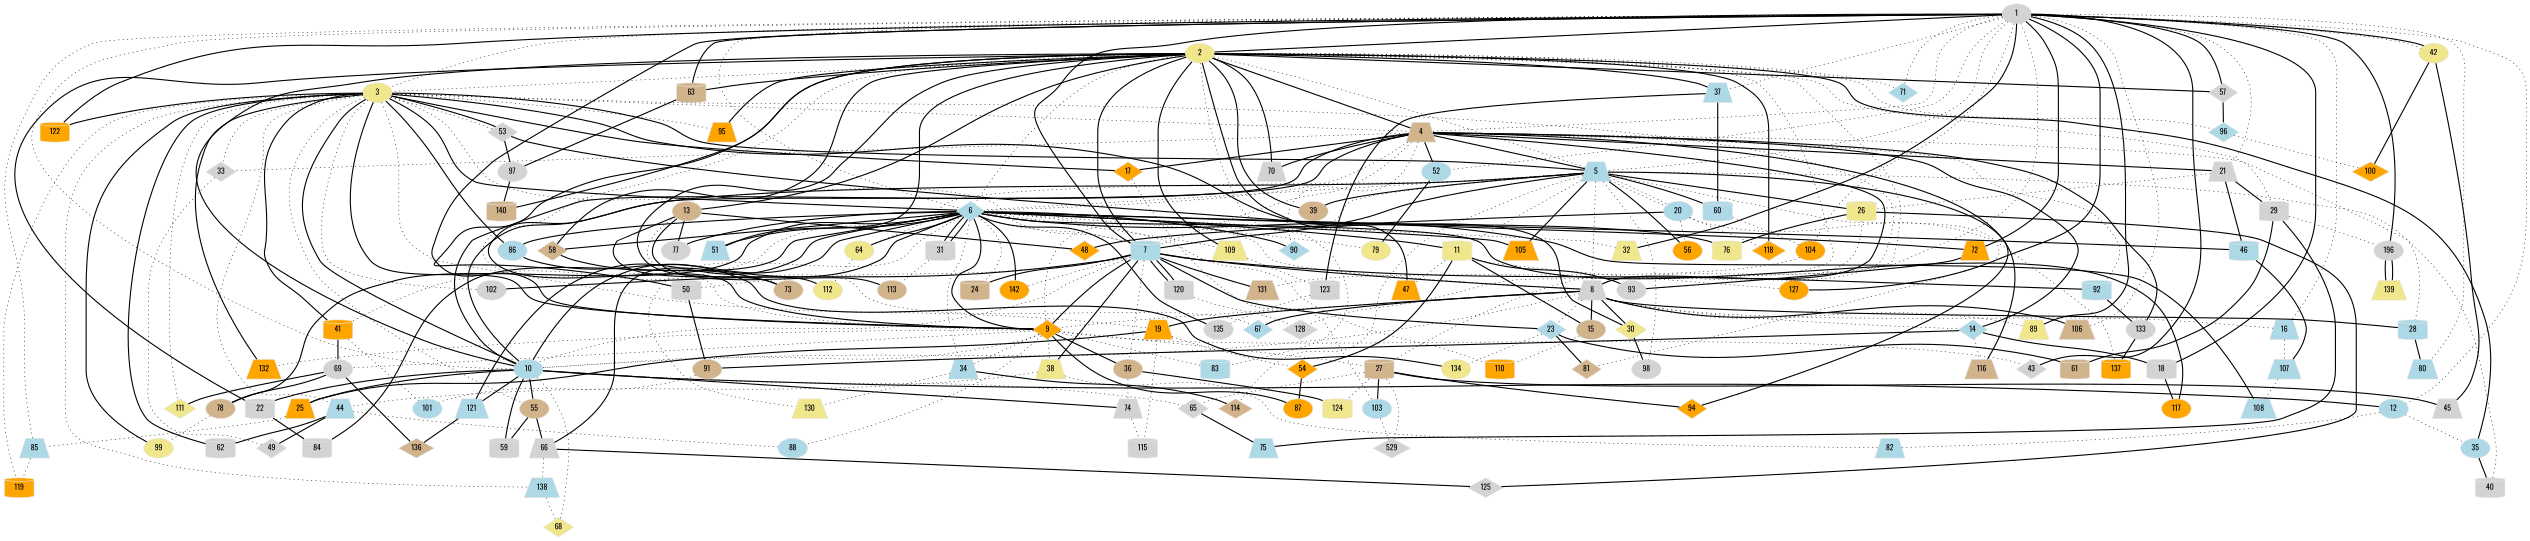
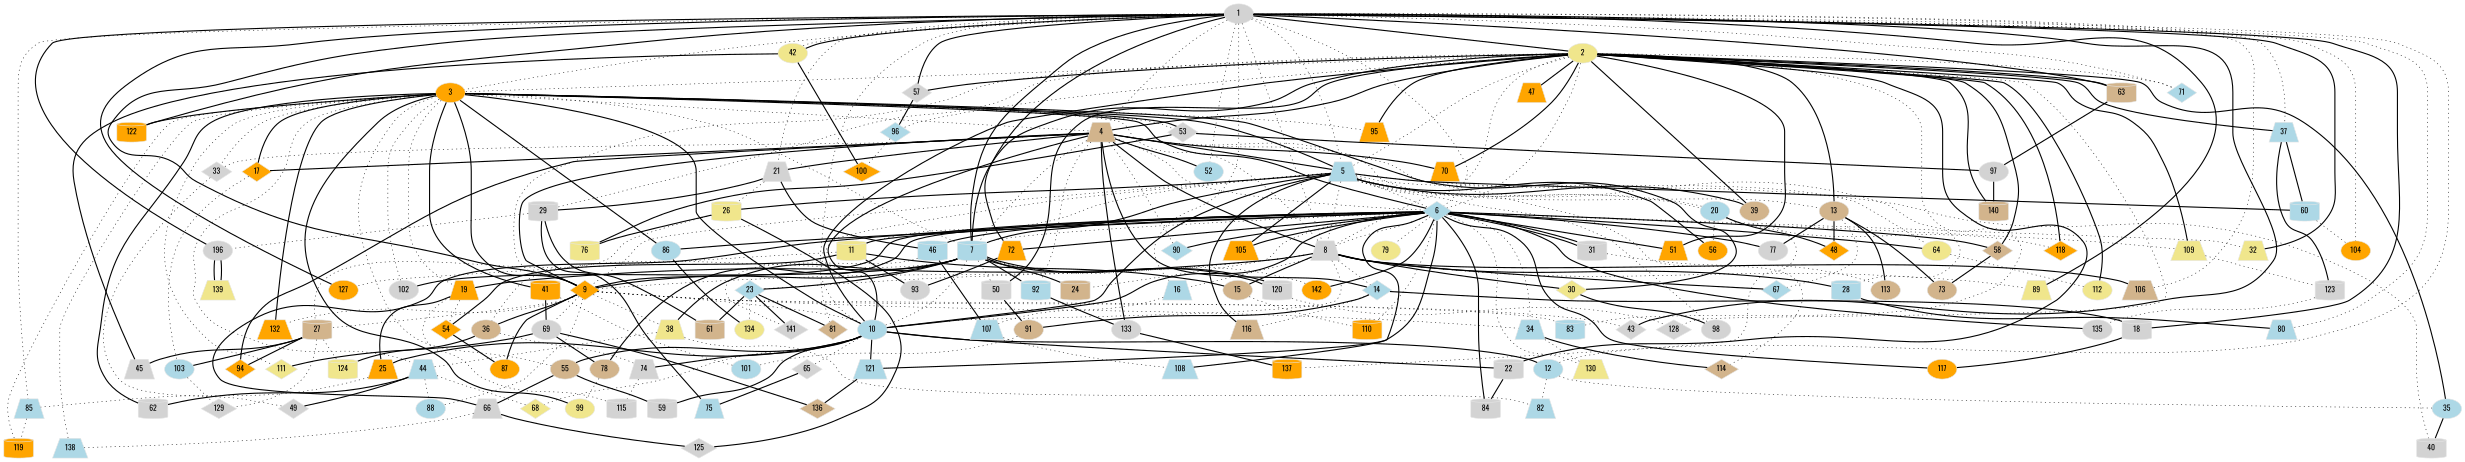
node "3": fillcolor khaki -> orange
node "70": fillcolor lightgrey -> orange
edge "4" -- "13": added
edge "52" -- "79": removed
node "51": fillcolor lightblue -> orange
edge "6" -- "41": removed
edge "11" -- "47": removed
edge "7" -- "8": removed
node "131": removed
node "141": added
edge "27" -- "65": removed
node "529": label "529" -> "129"
edge "138" -- "68": now "44" -- "68"
